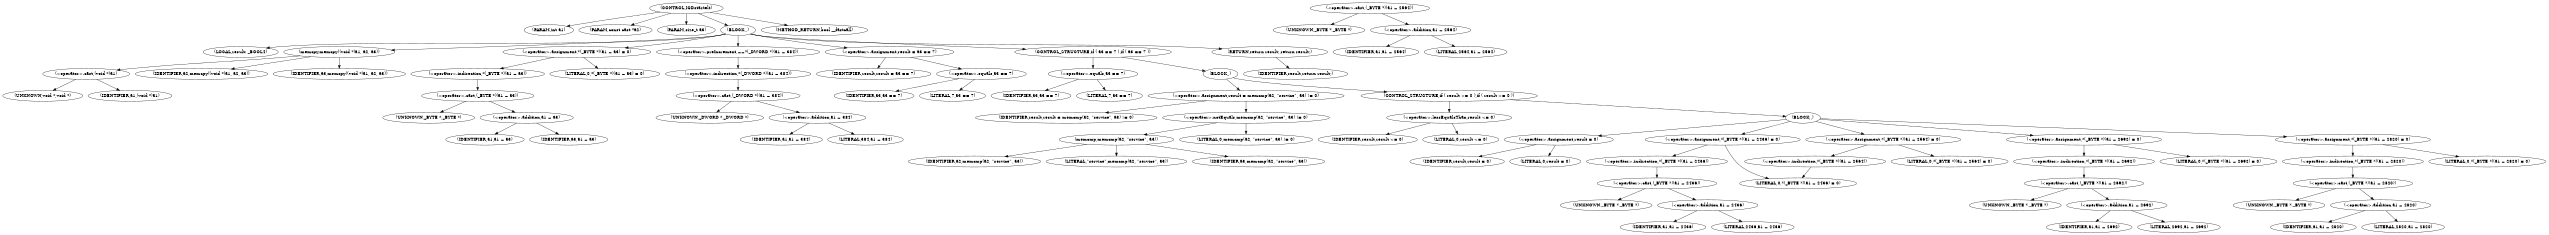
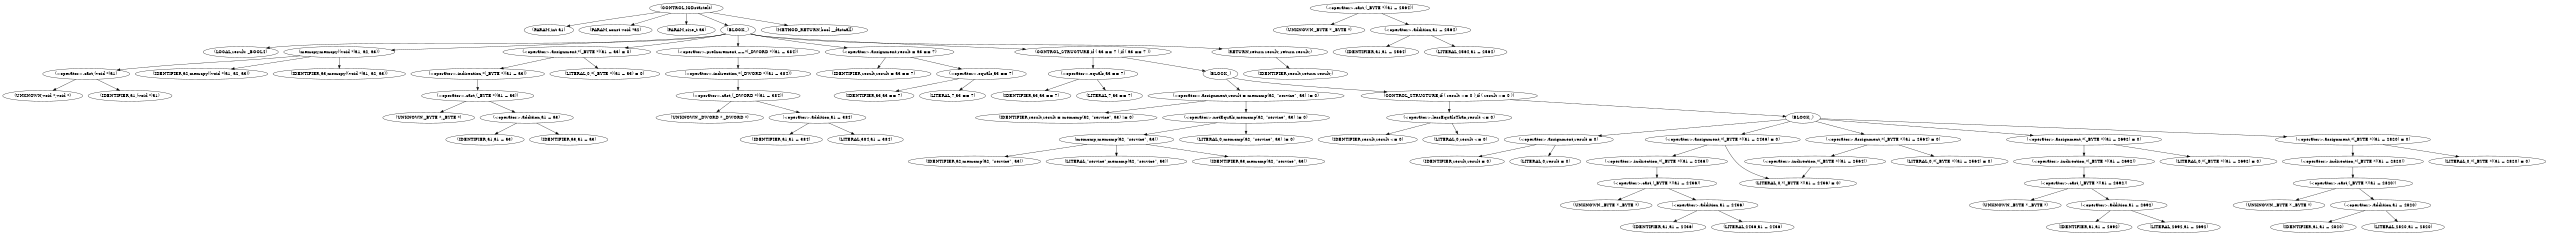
node "(PARAM,const cast *a2)": label "(PARAM,const cast *a2)" -> "(PARAM,const void *a2)"
